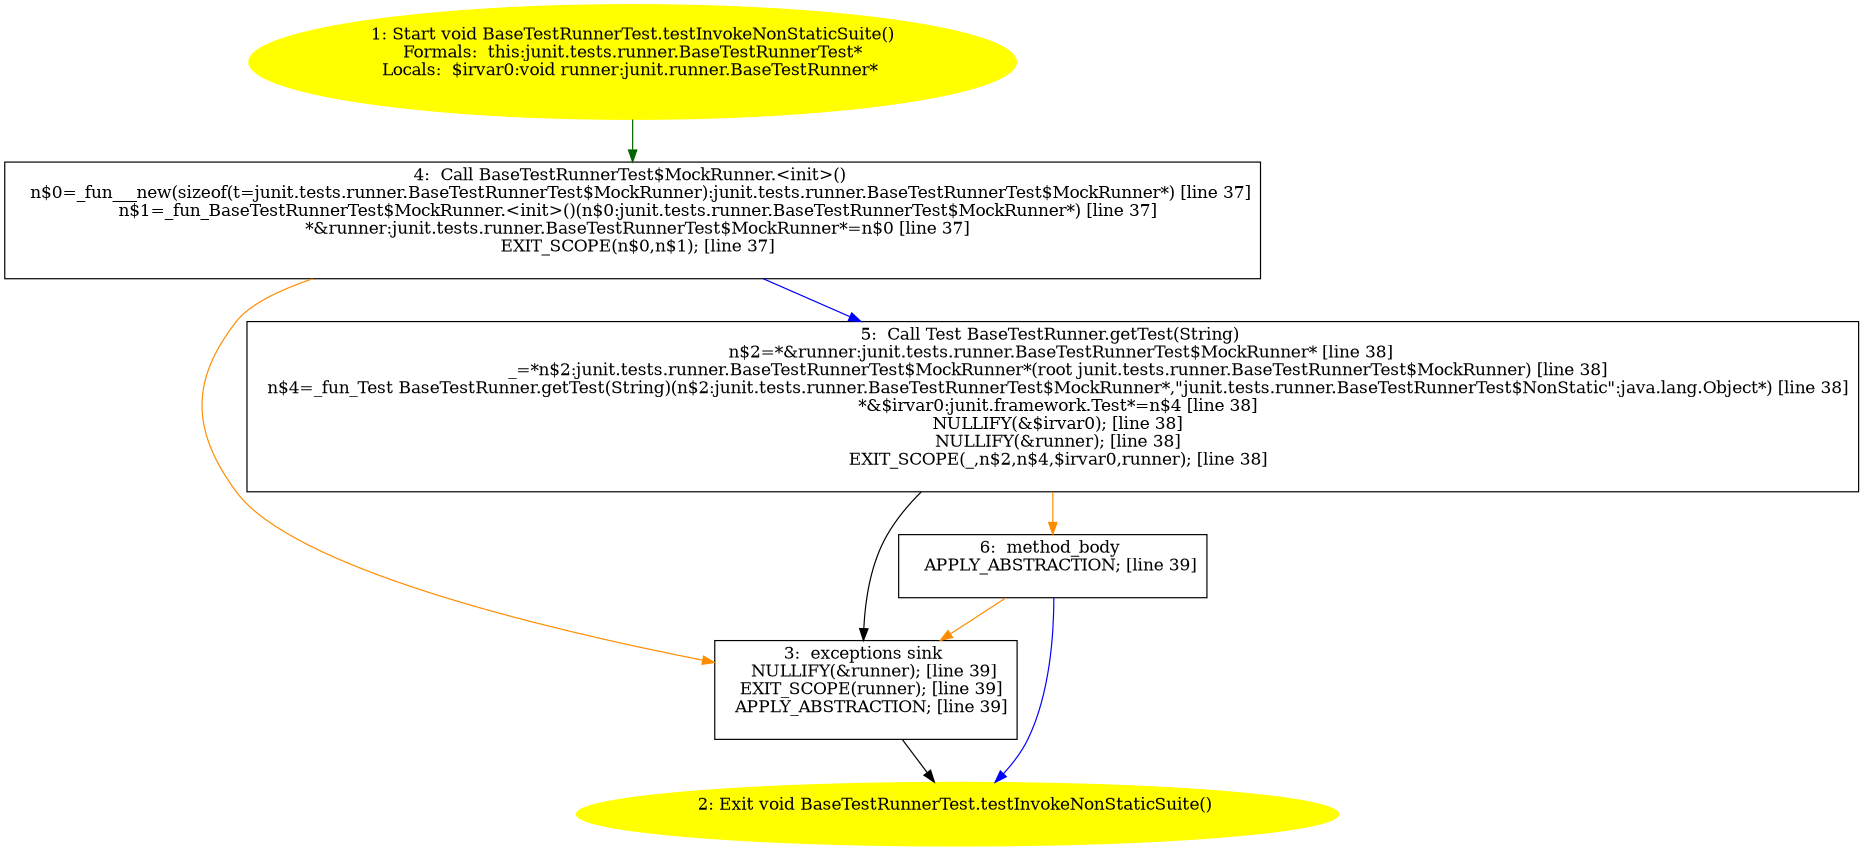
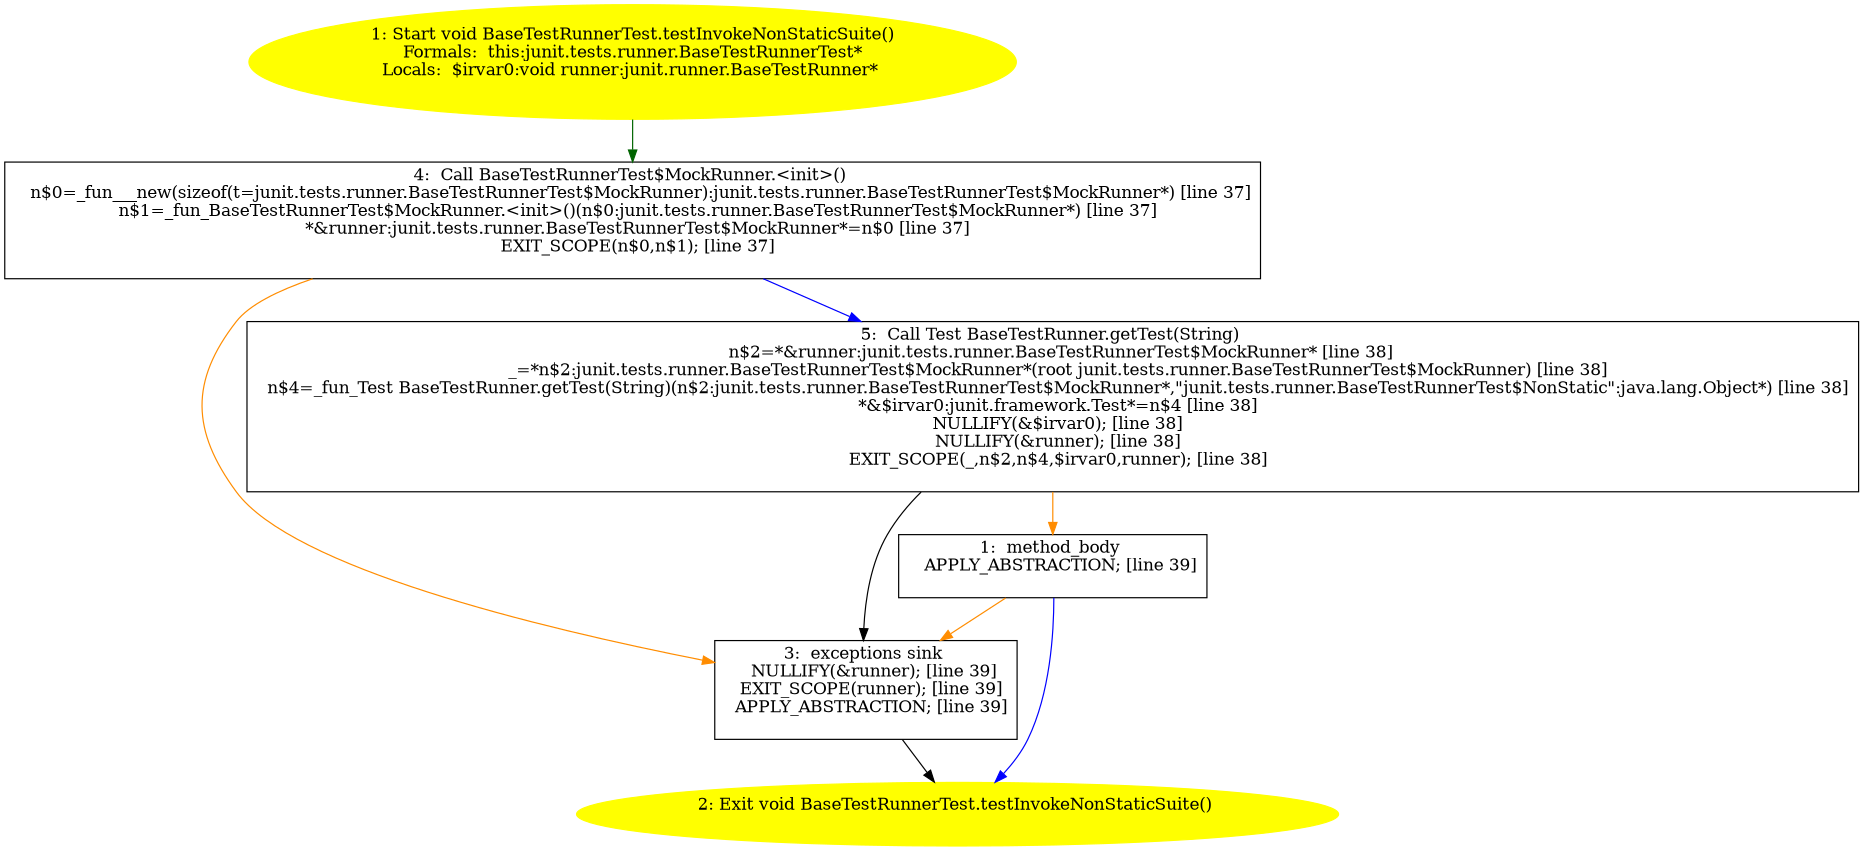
node "6:  method_body APPLY_ABSTRACTION; [line 39]": label "6:  method_body APPLY_ABSTRACTION; [line 39]" -> "1:  method_body APPLY_ABSTRACTION; [line 39]"
